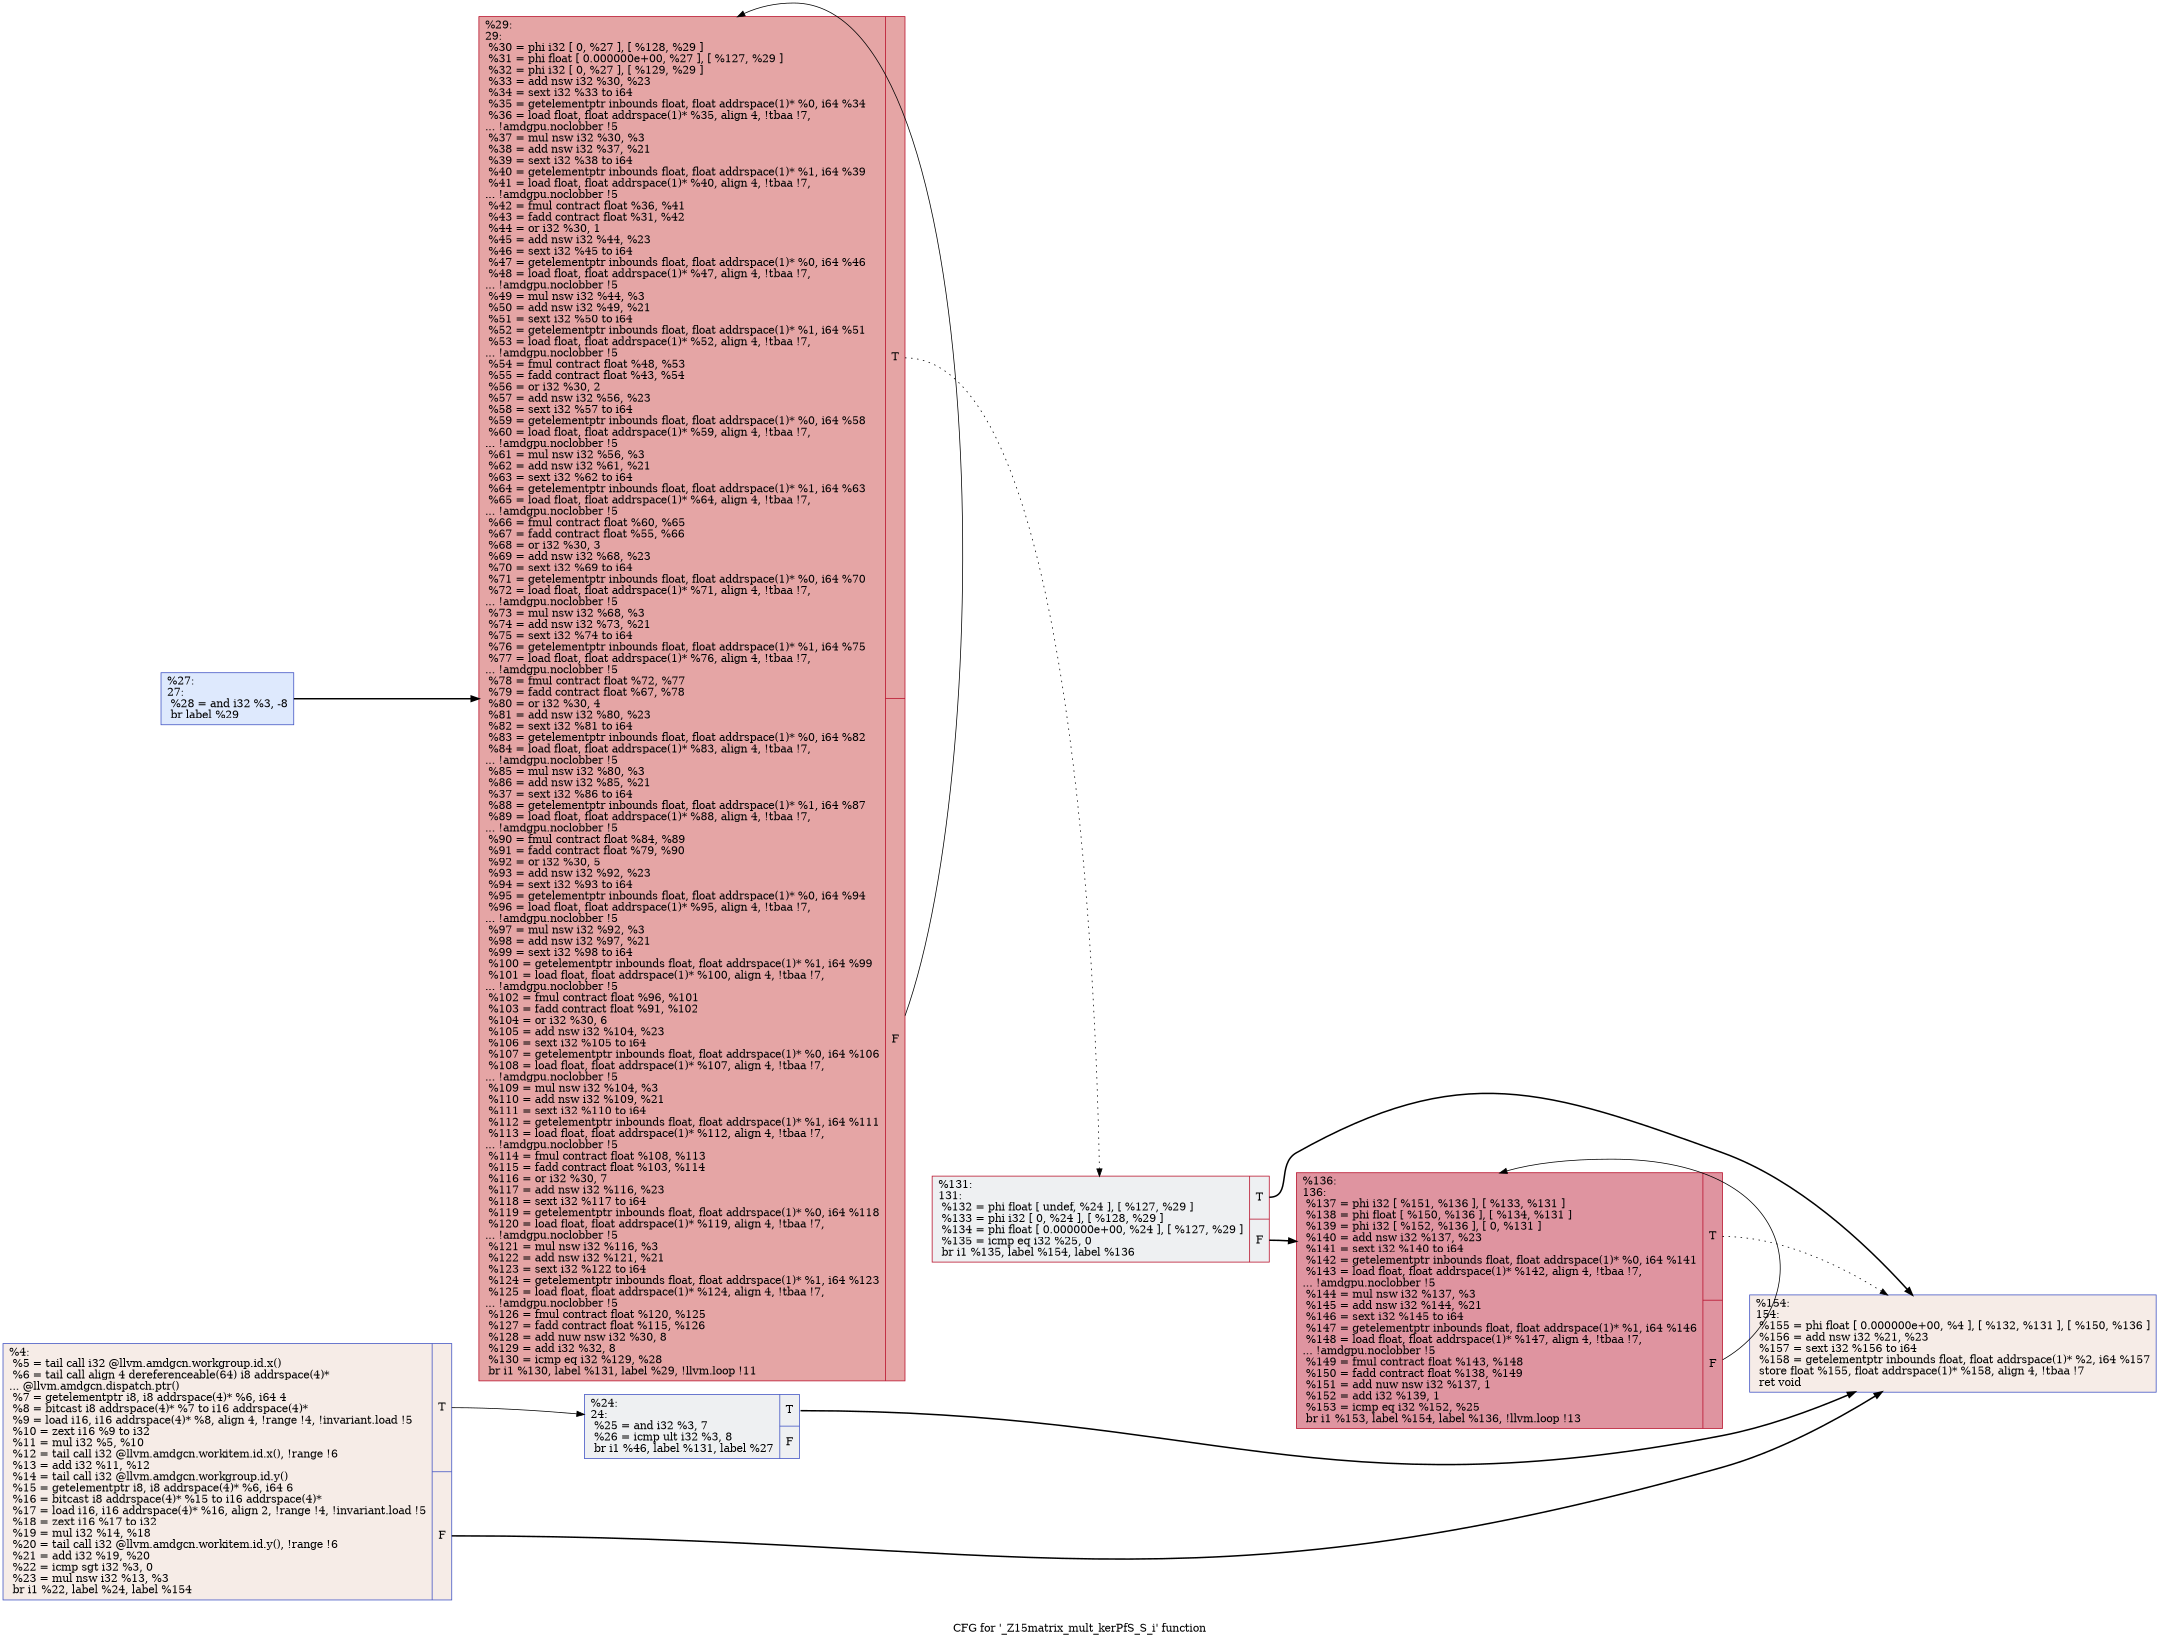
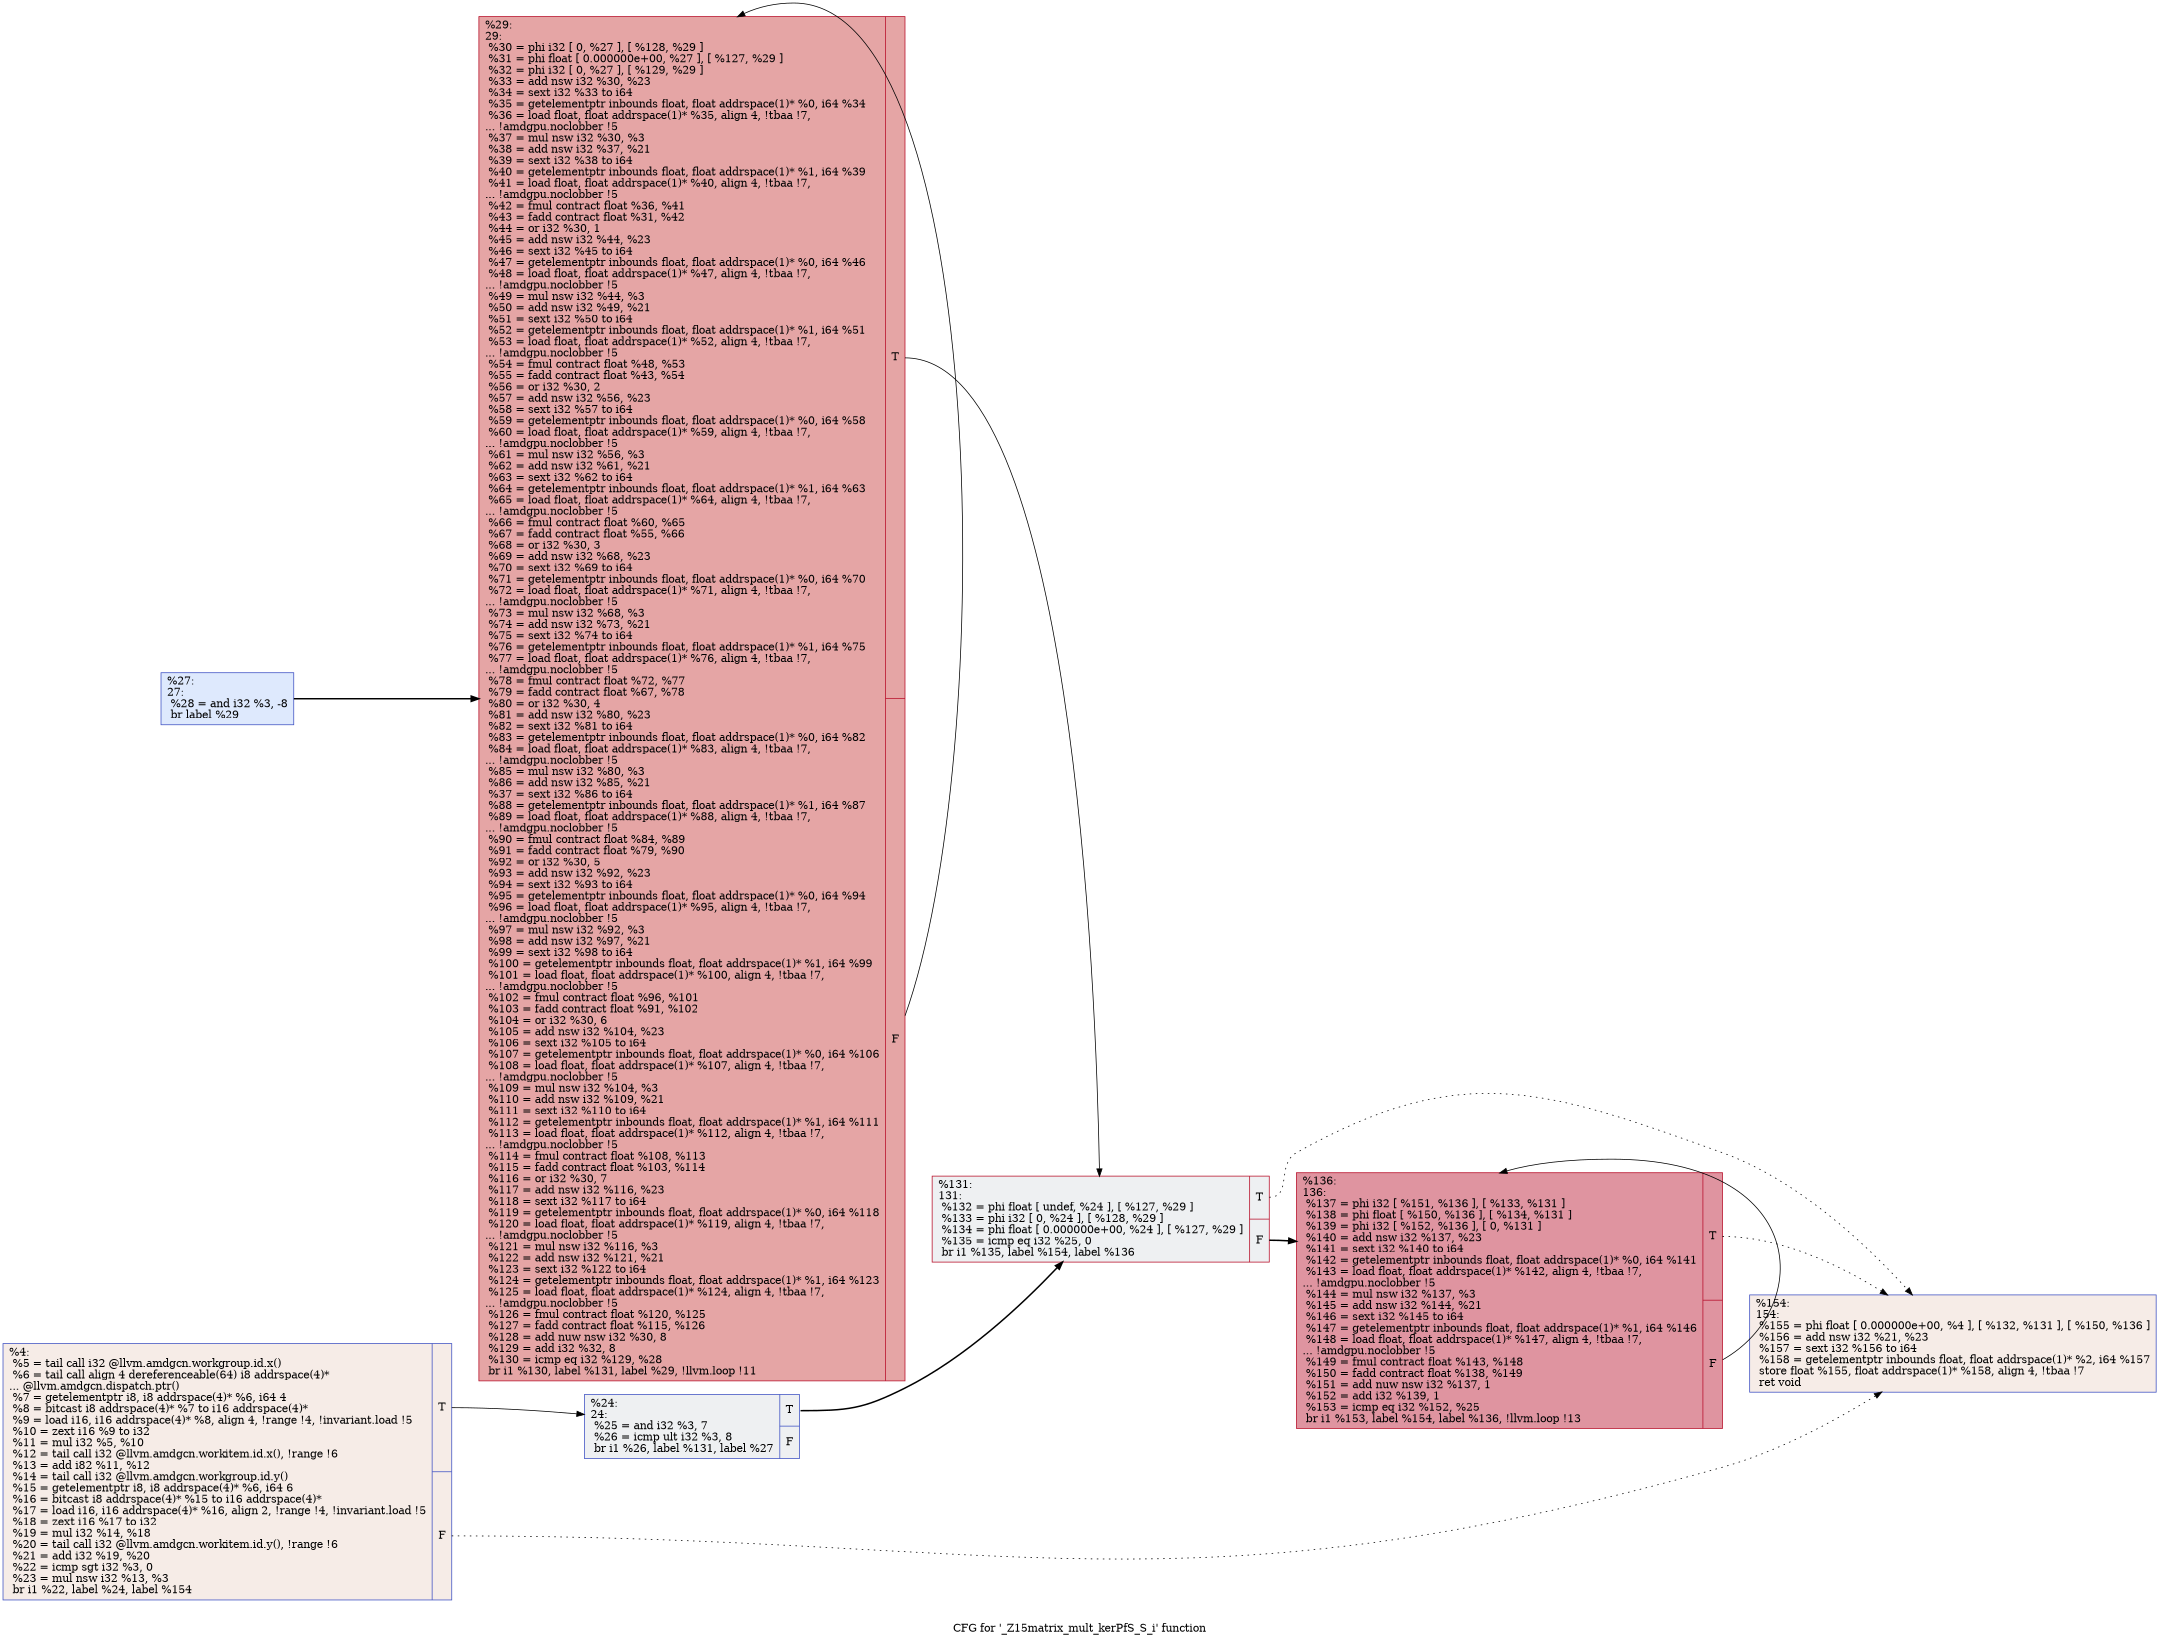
edge "%29:" -> "%131:": style dotted -> solid
edge "%131:" -> "%154:": style bold -> dotted
node "%24:": text "br i1 %46, label %131, label %27" -> "br i1 %26, label %131, label %27"
edge "%24:" -> "%154:": now "%24:" -> "%131:"
node "%4:": text "%13 = add i32 %11, %12" -> "%13 = add i82 %11, %12"
edge "%4:" -> "%154:": style bold -> dotted
